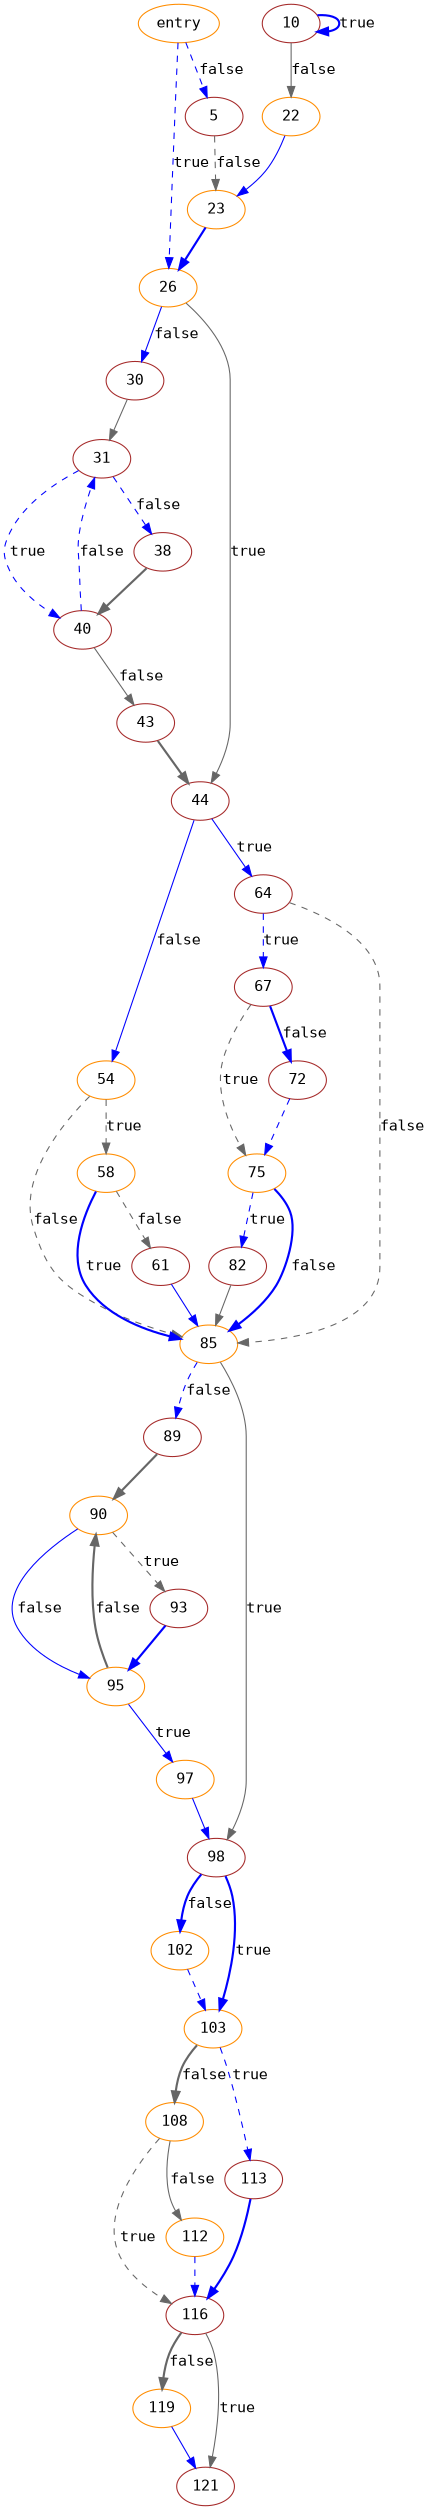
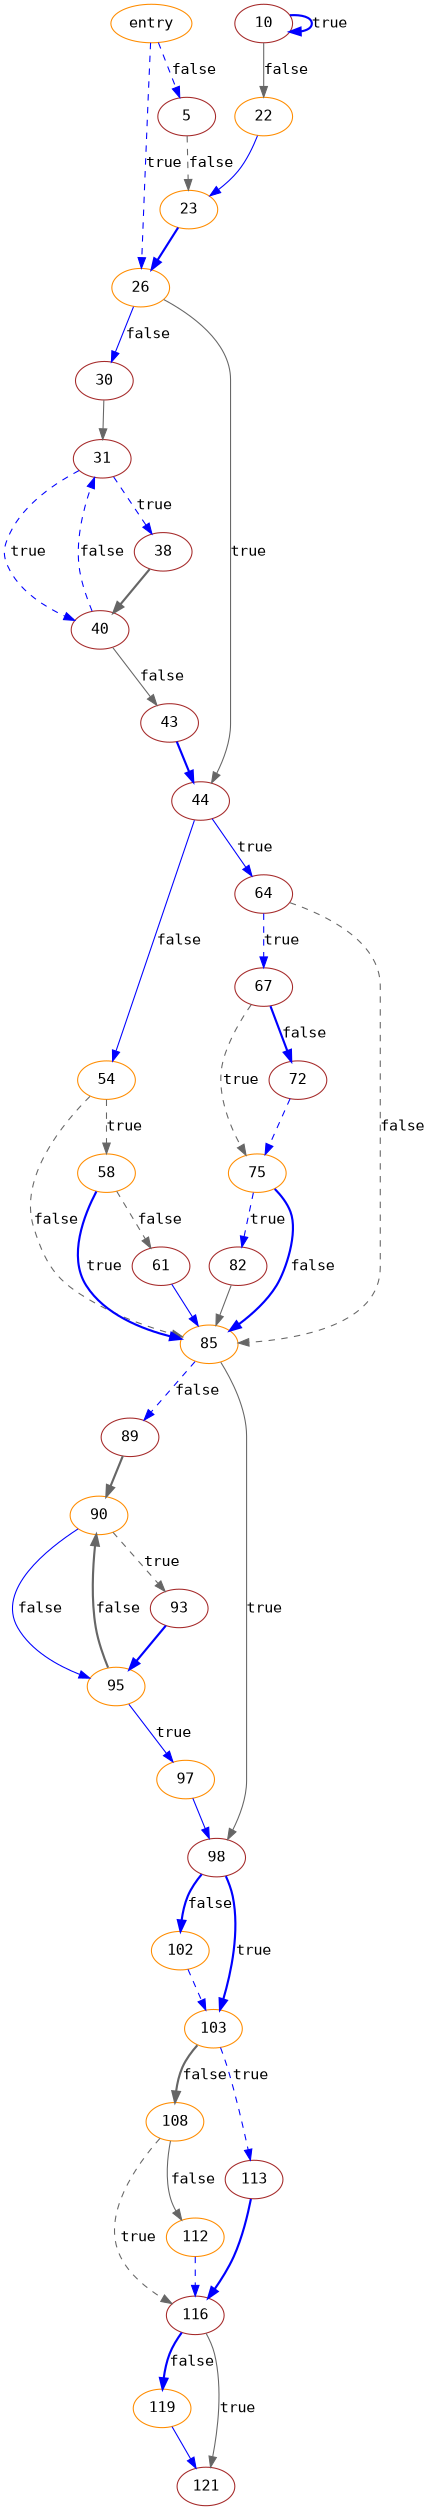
edge "31" -> "38": label "false" -> "true"
edge "43" -> "44": color gray40 -> blue
edge "116" -> "119": color gray40 -> blue
